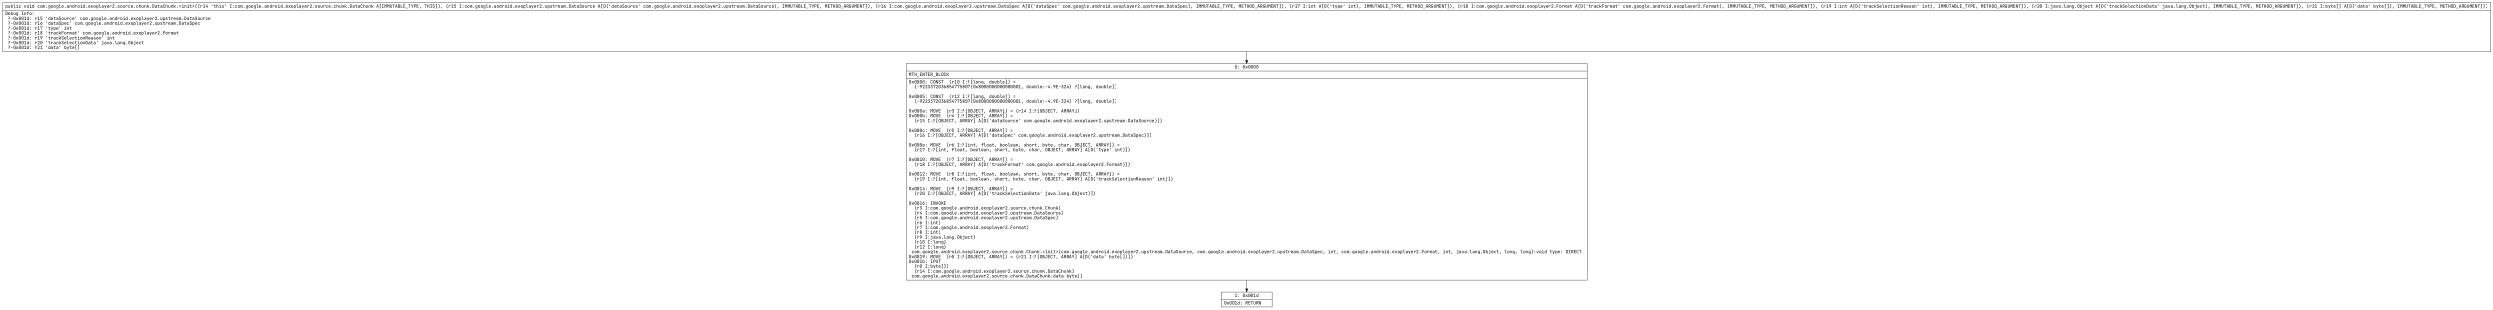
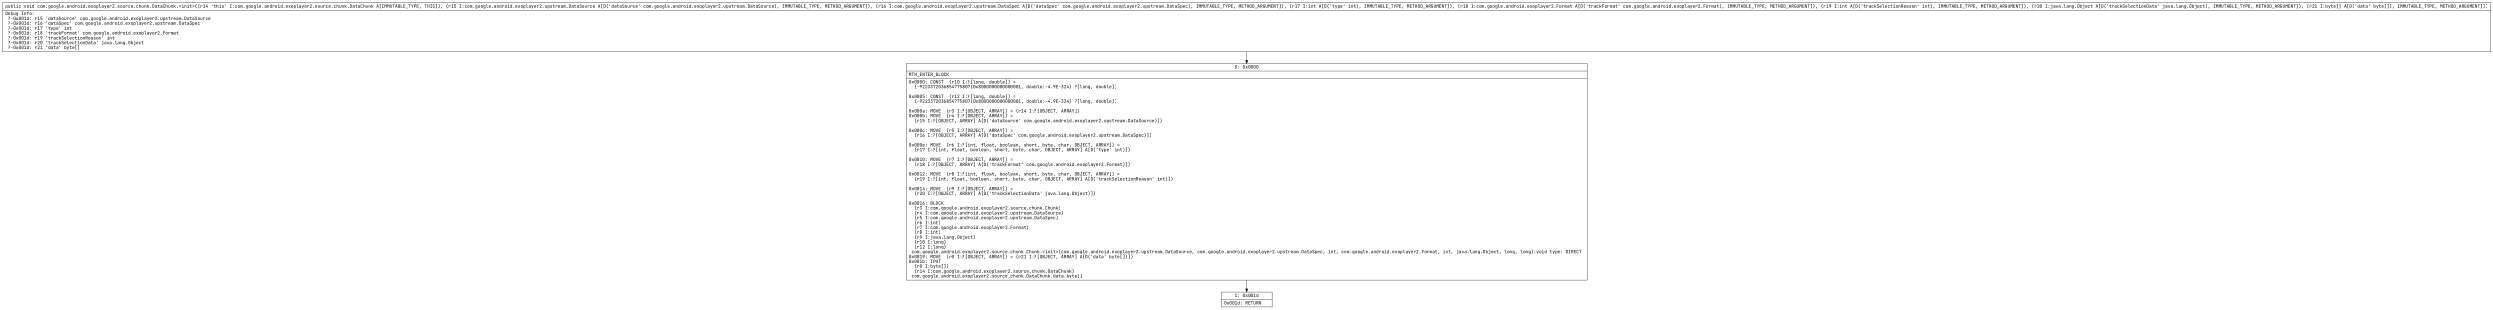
node "0: 0x0000": text "0x0016: INVOKE" -> "0x0016: BLOCK"
